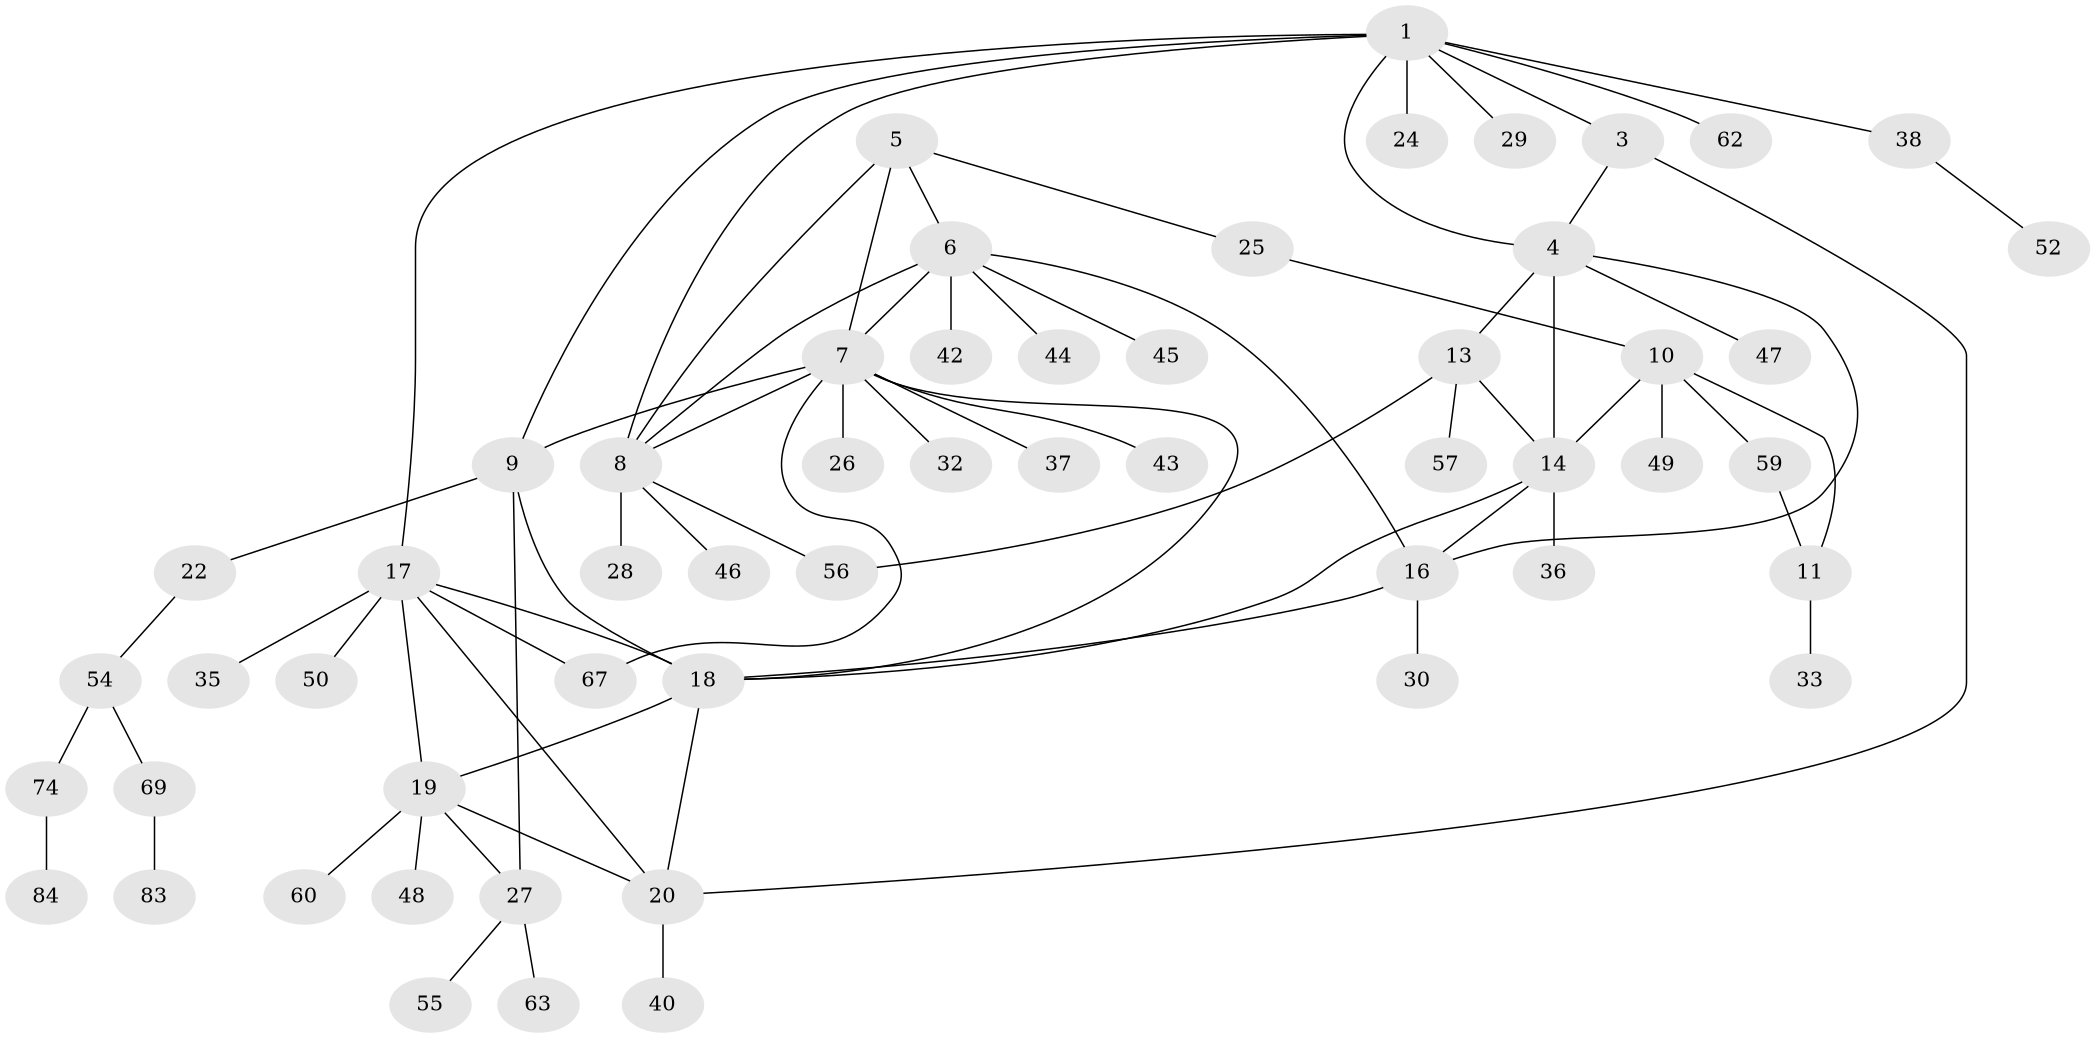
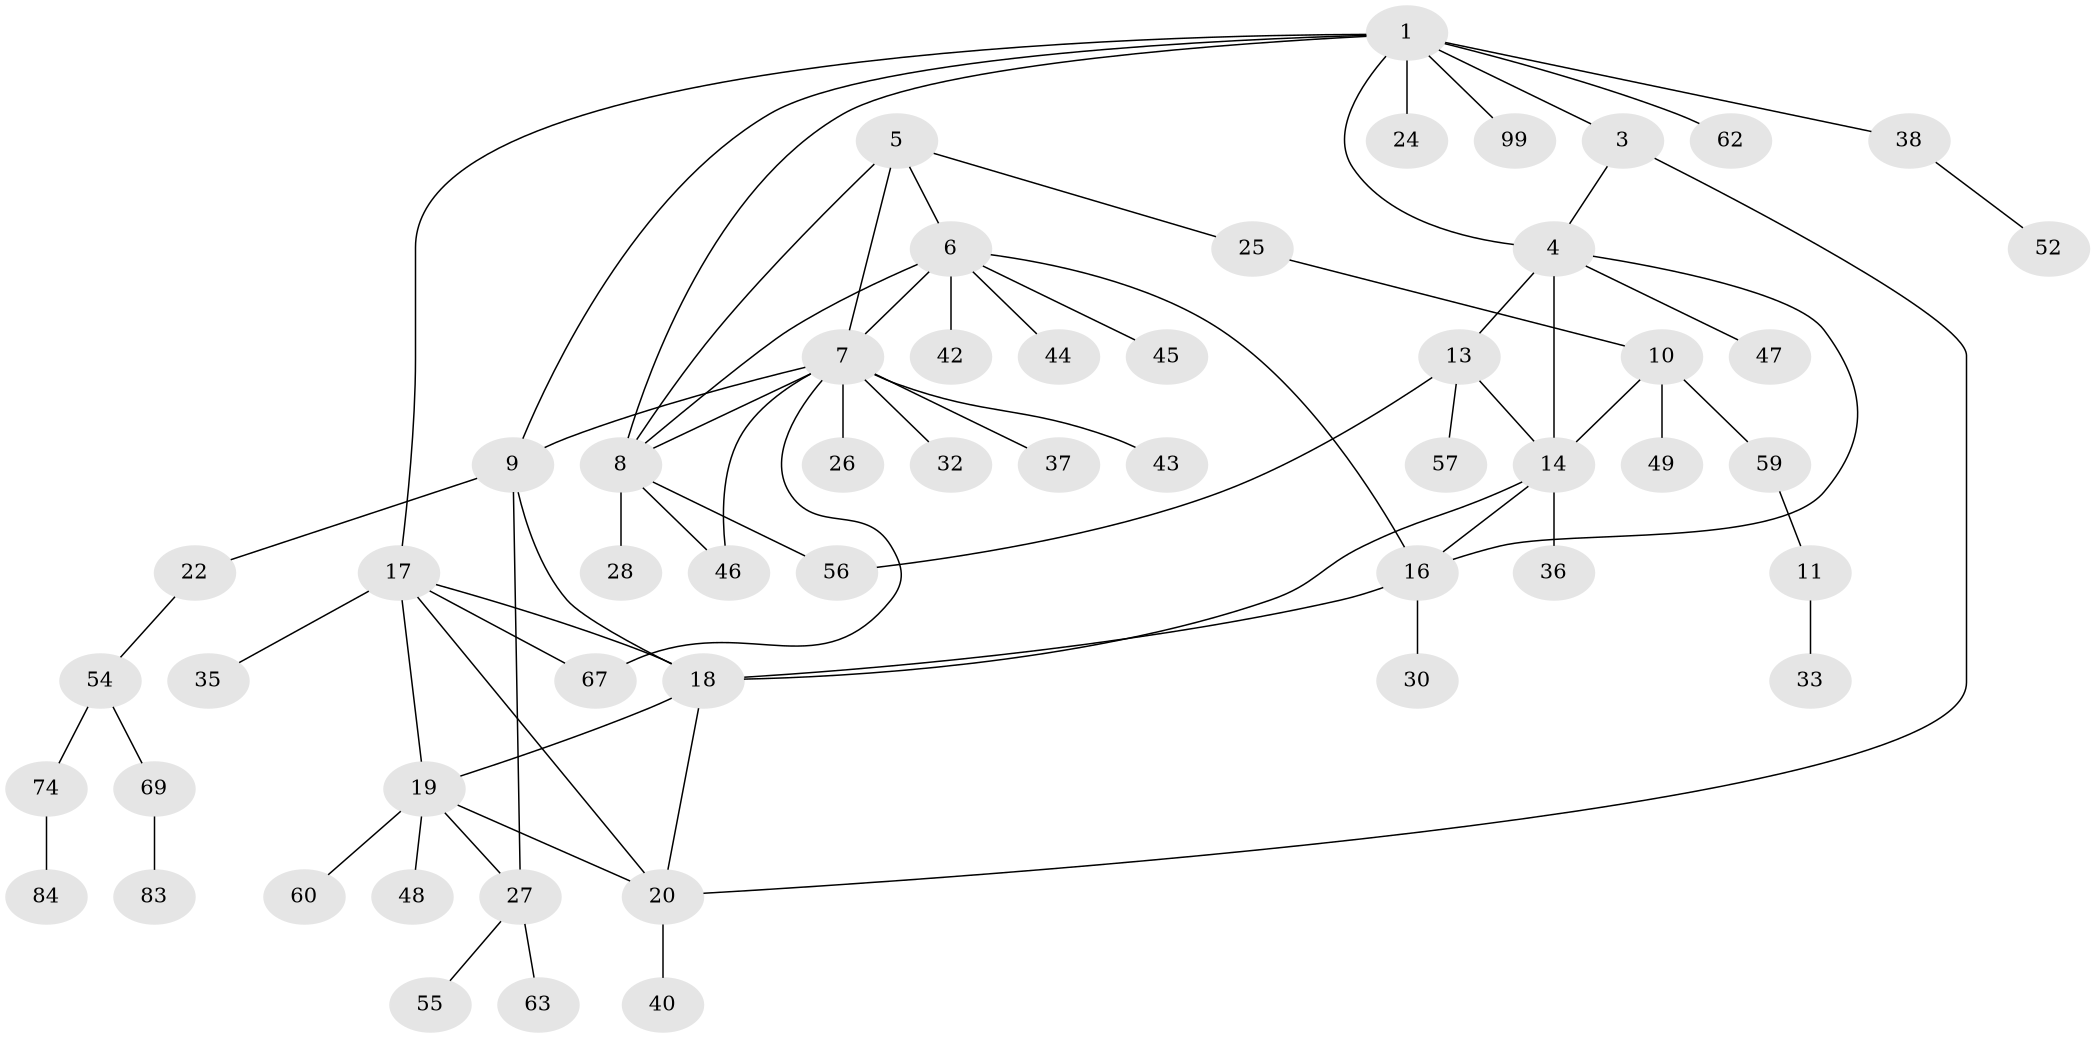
node "29": label "29" -> "99"
edge "10" -- "11": removed
edge "7" -- "18": now "7" -- "46"
node "50": removed
